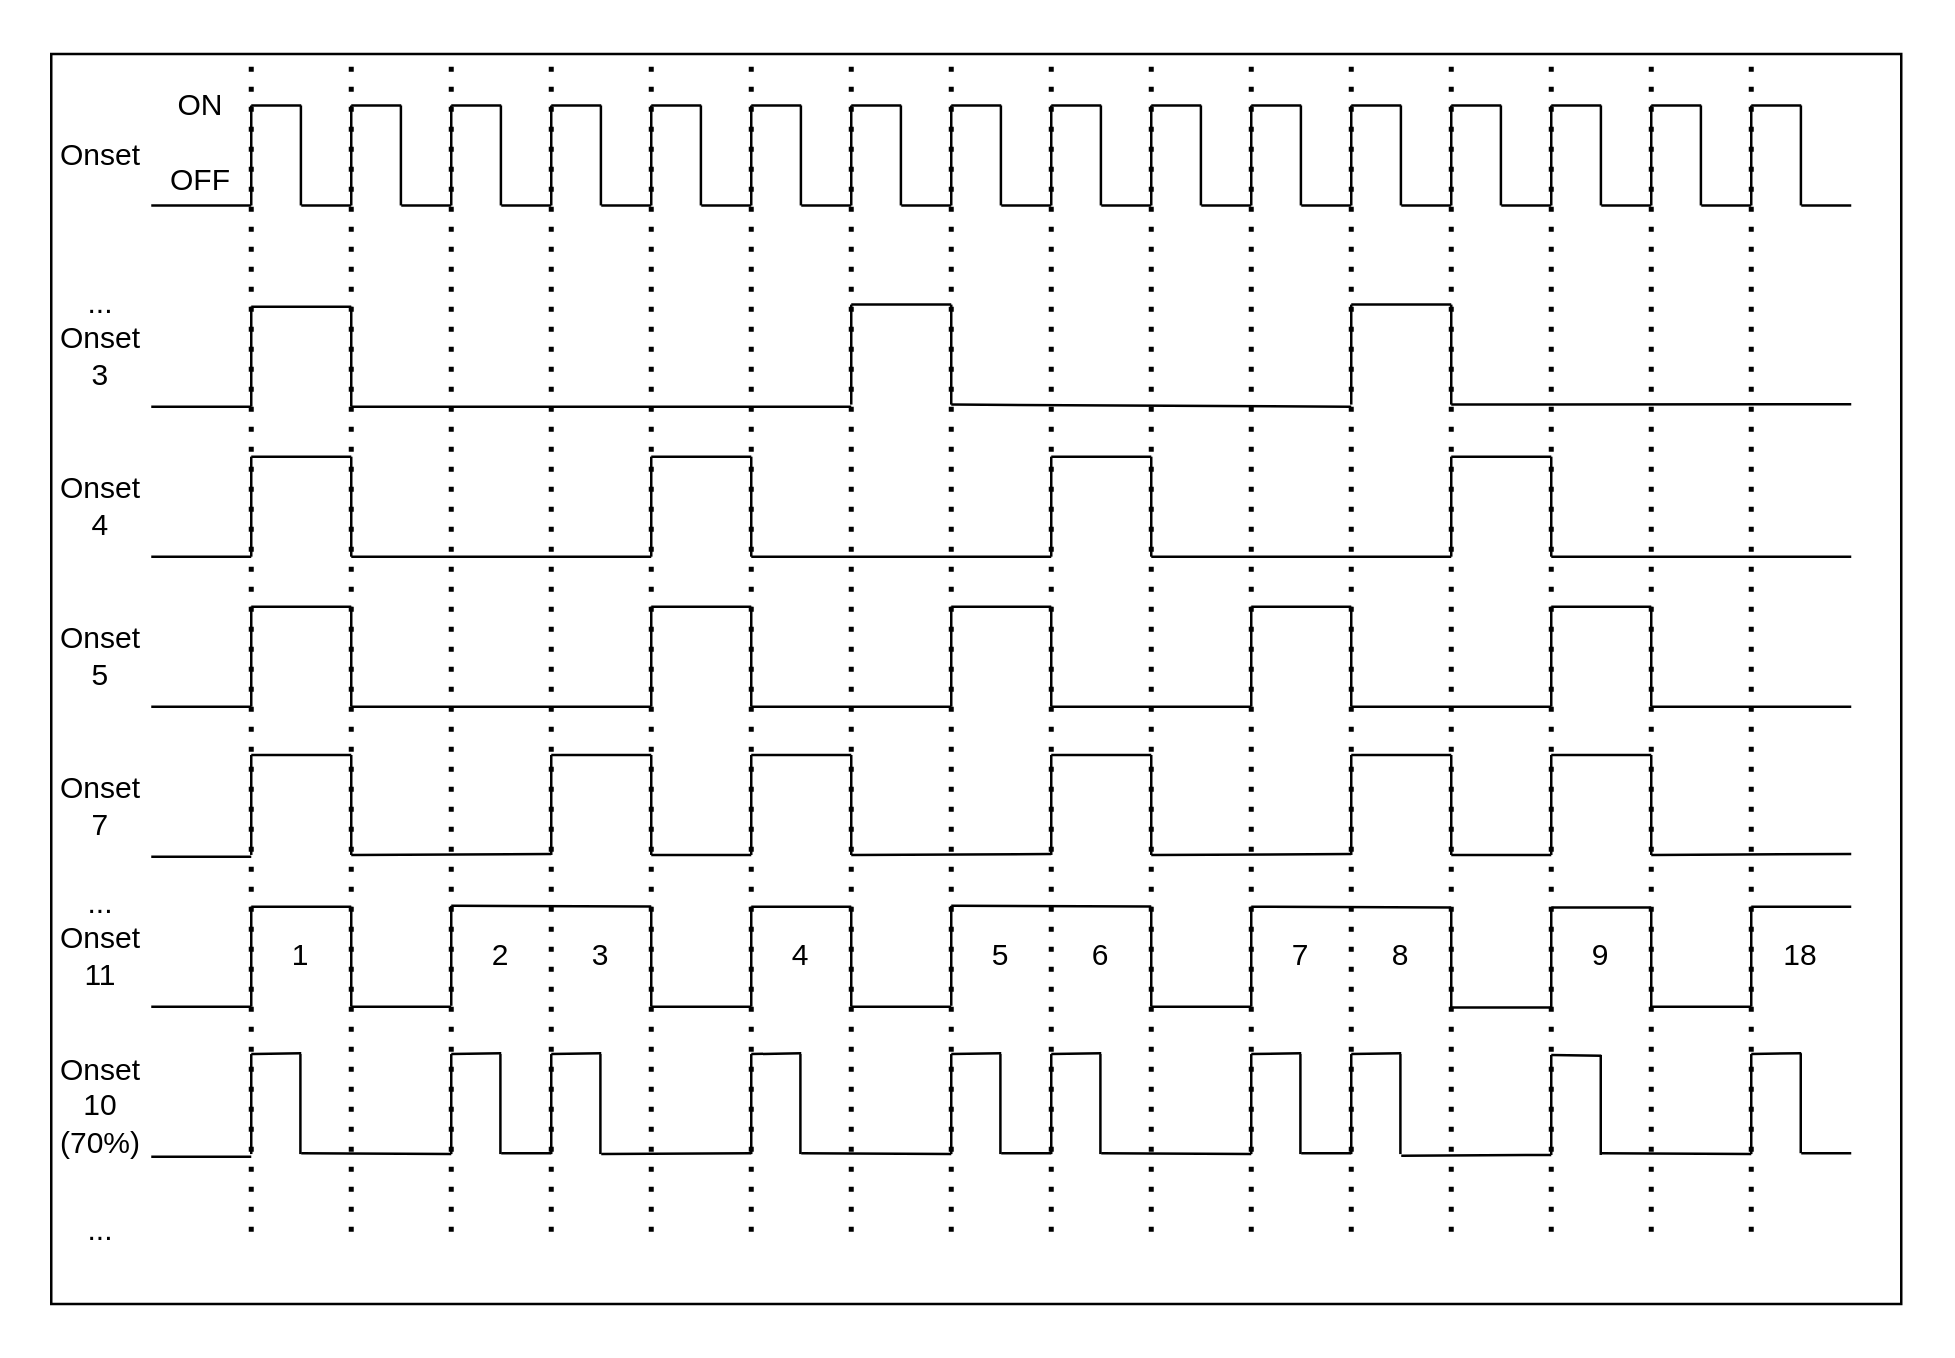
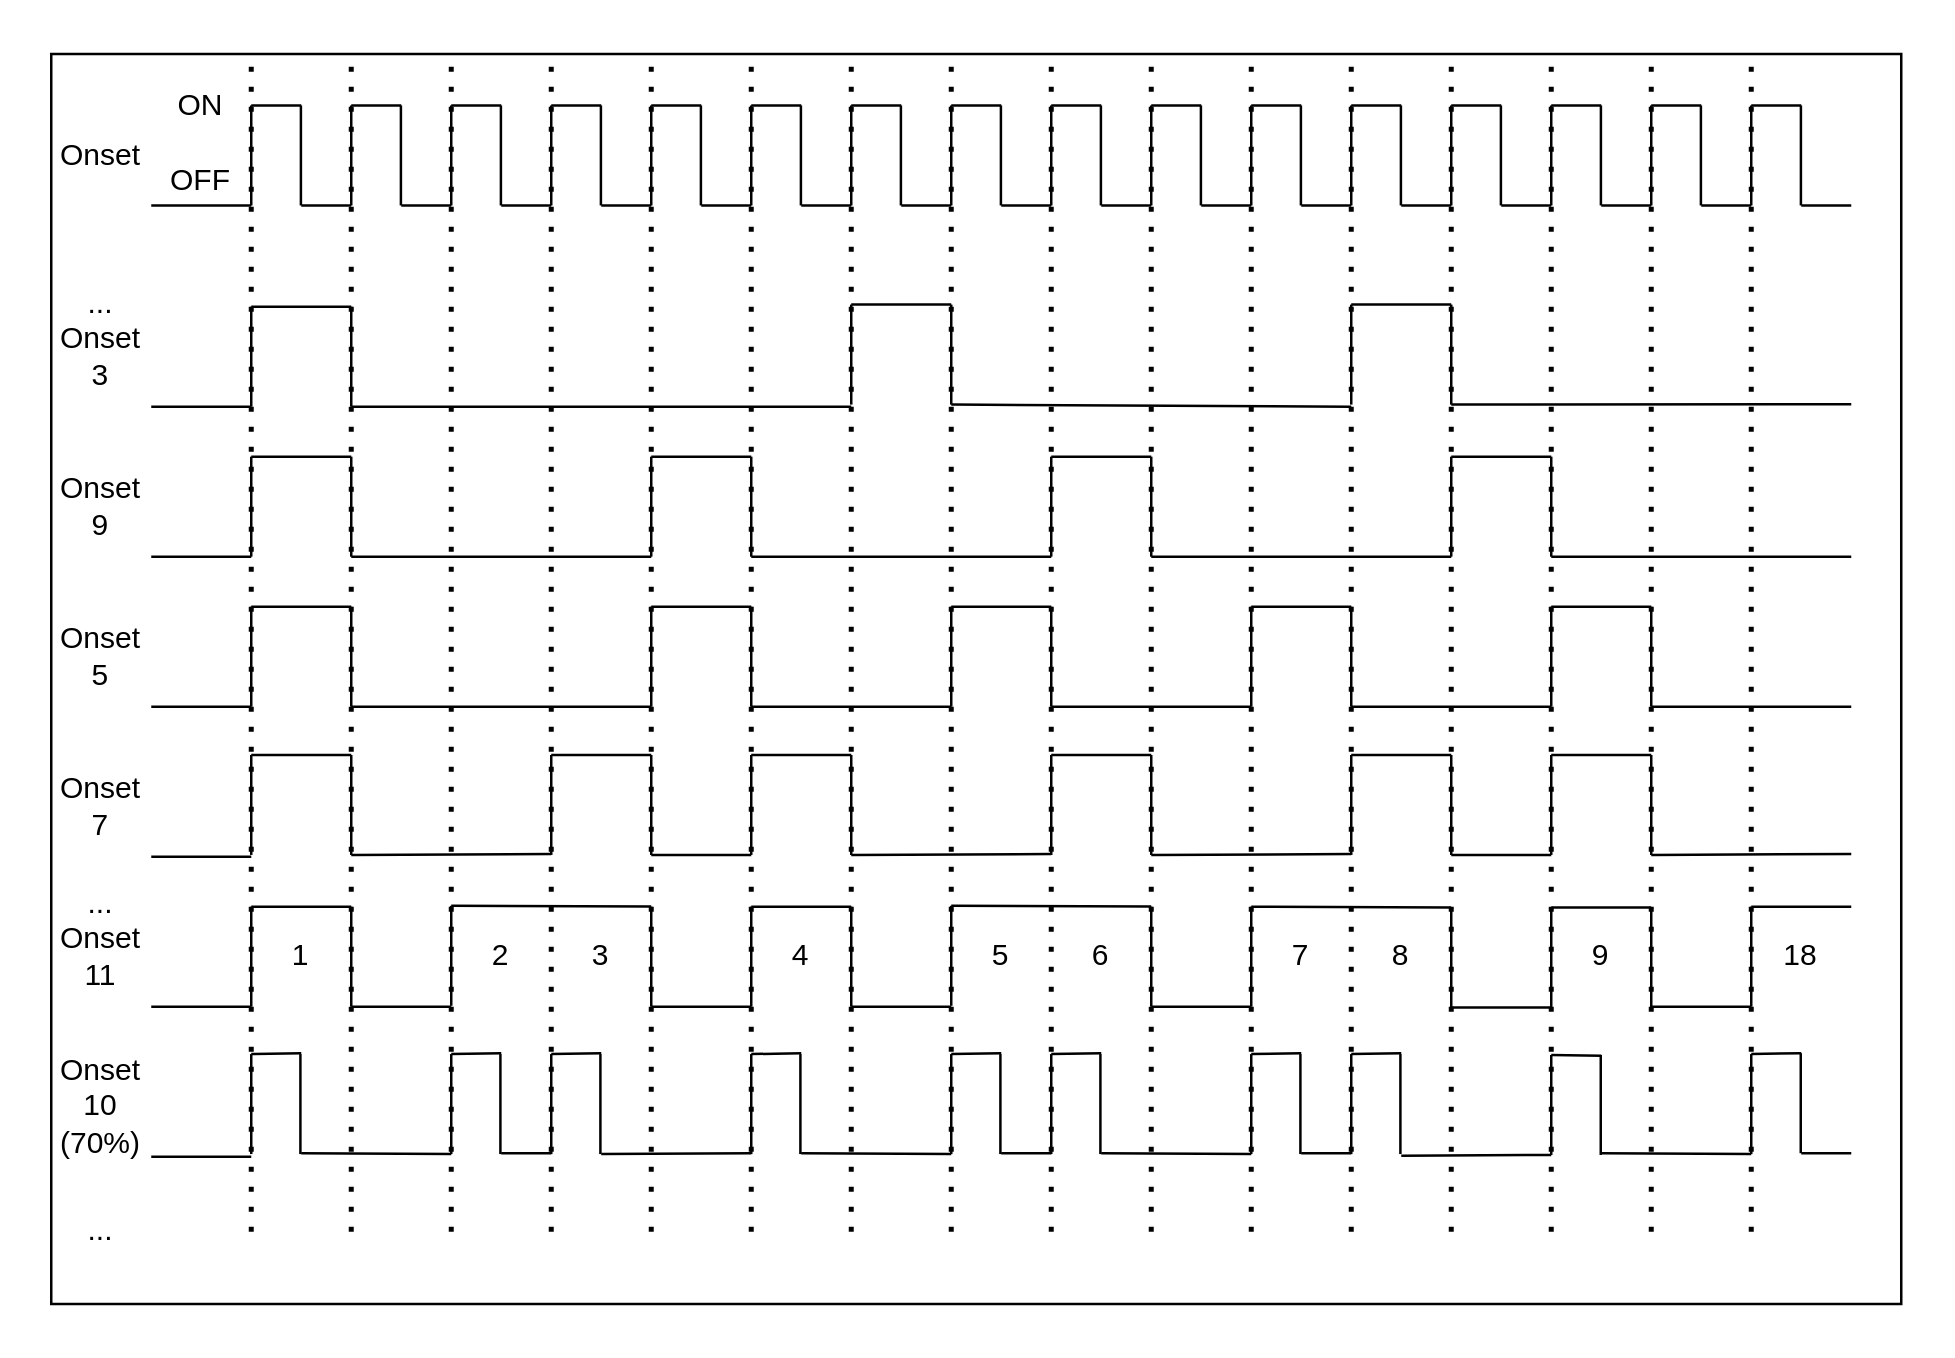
node "Onset 4": label "Onset 4" -> "Onset 9"
